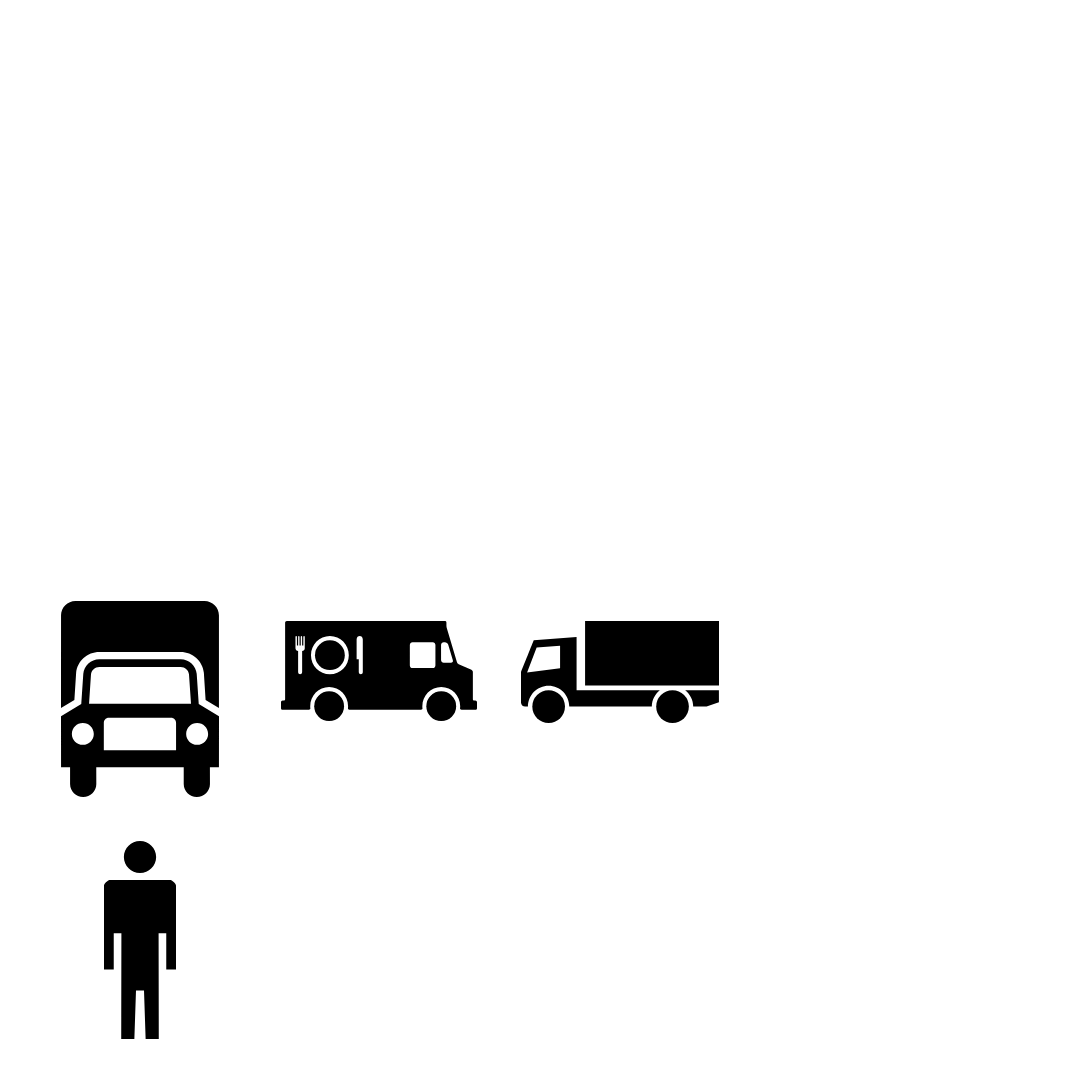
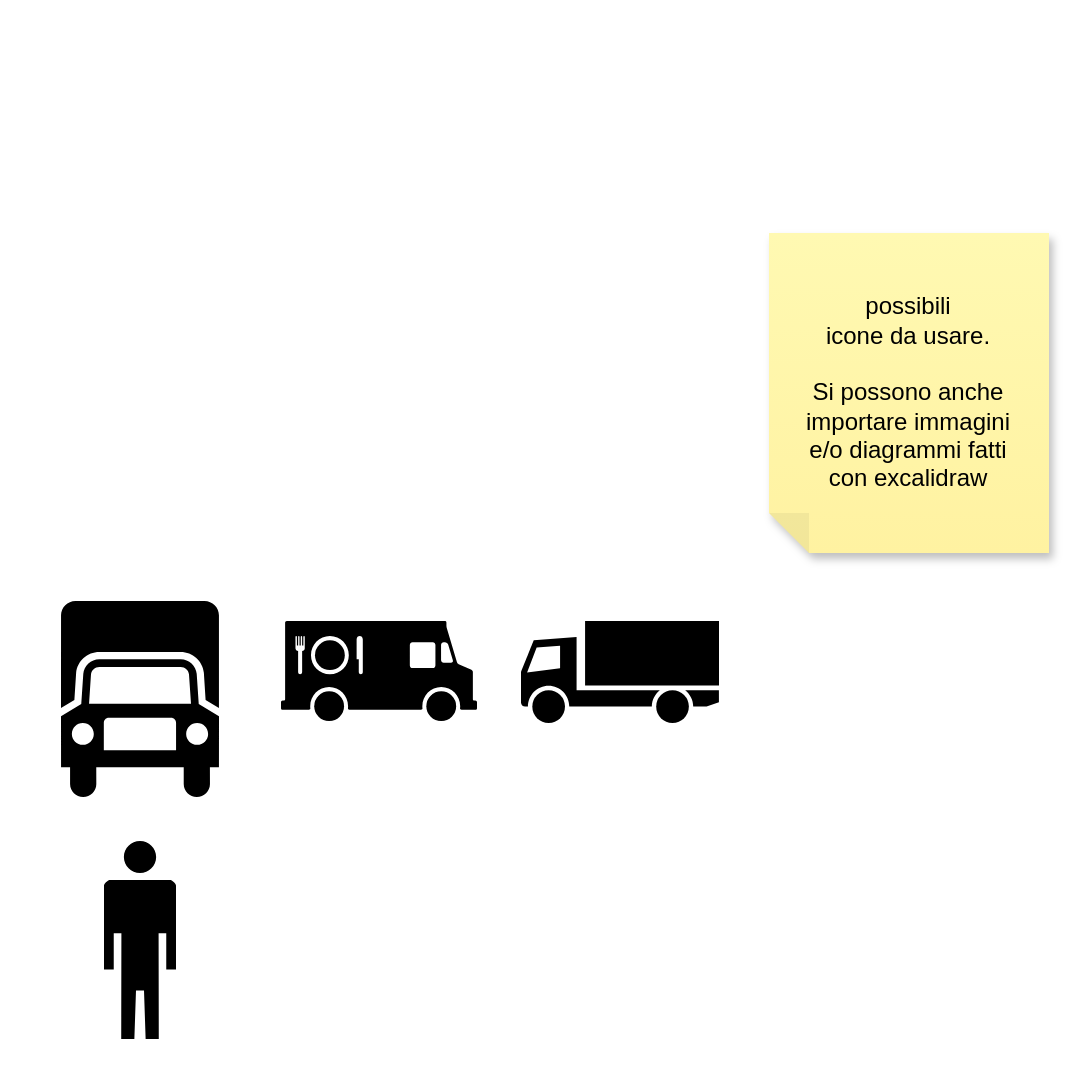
node "possibili icone da usare. Si possono anche importare immagini e/o diagrammi fatti con excalidraw": added
